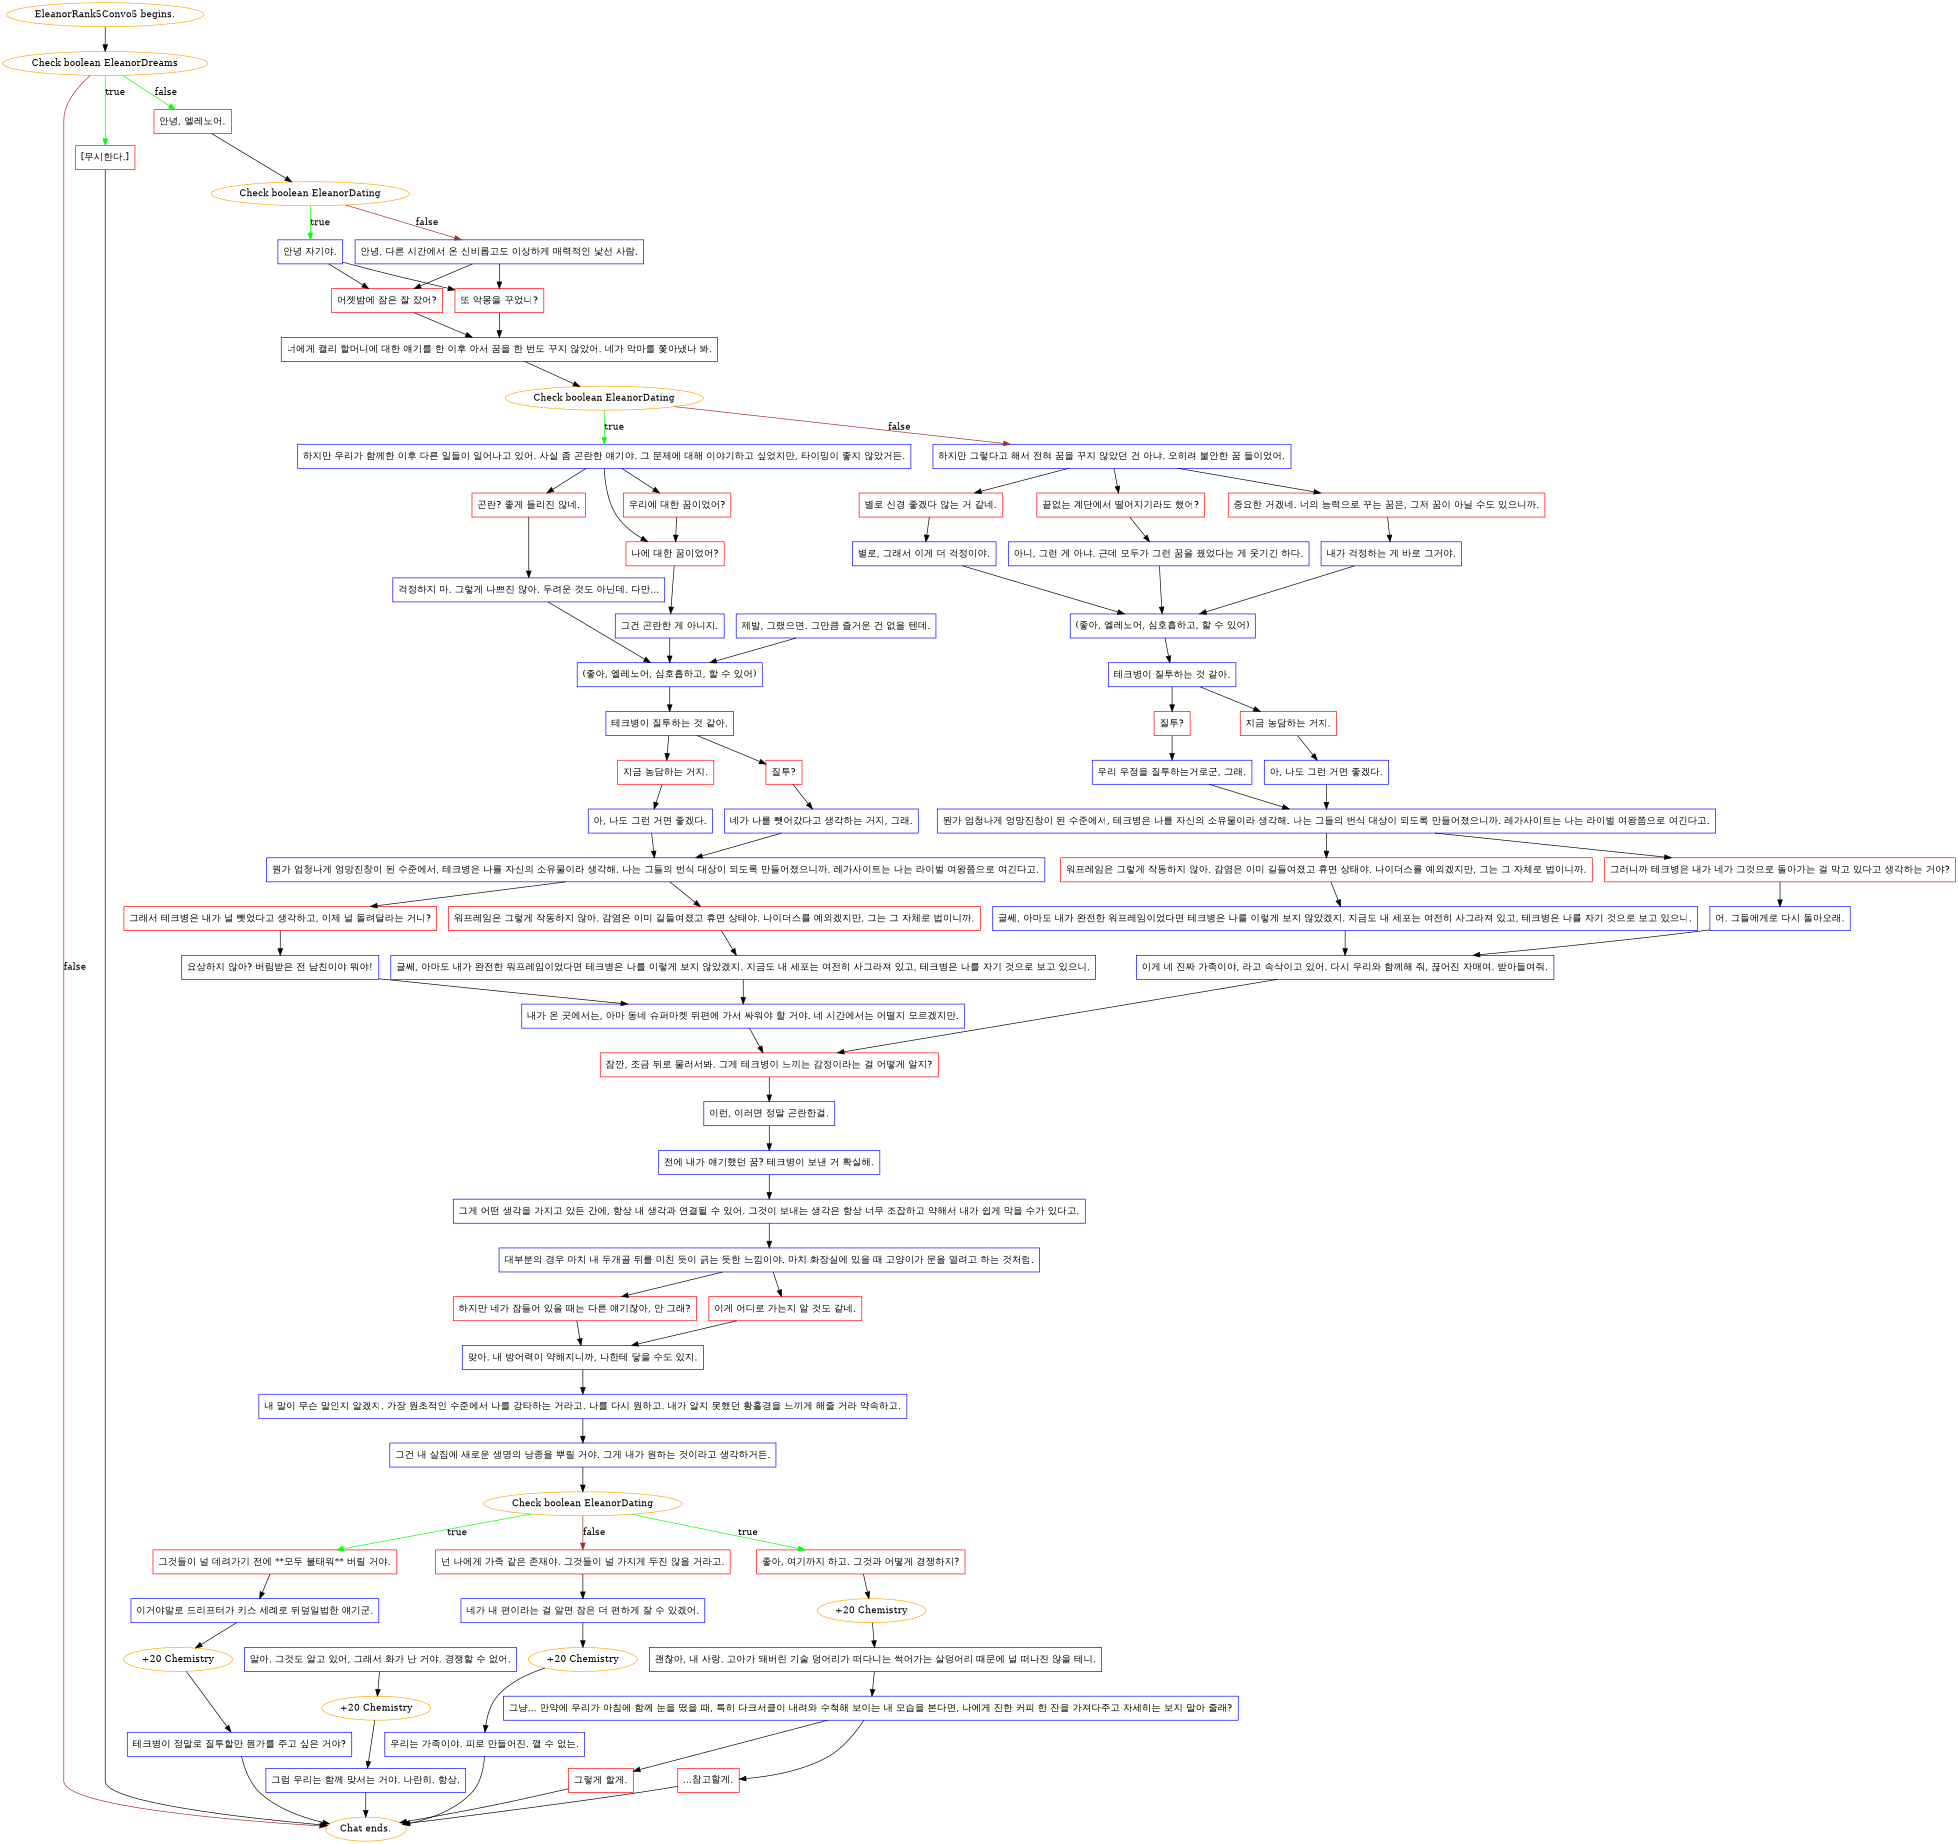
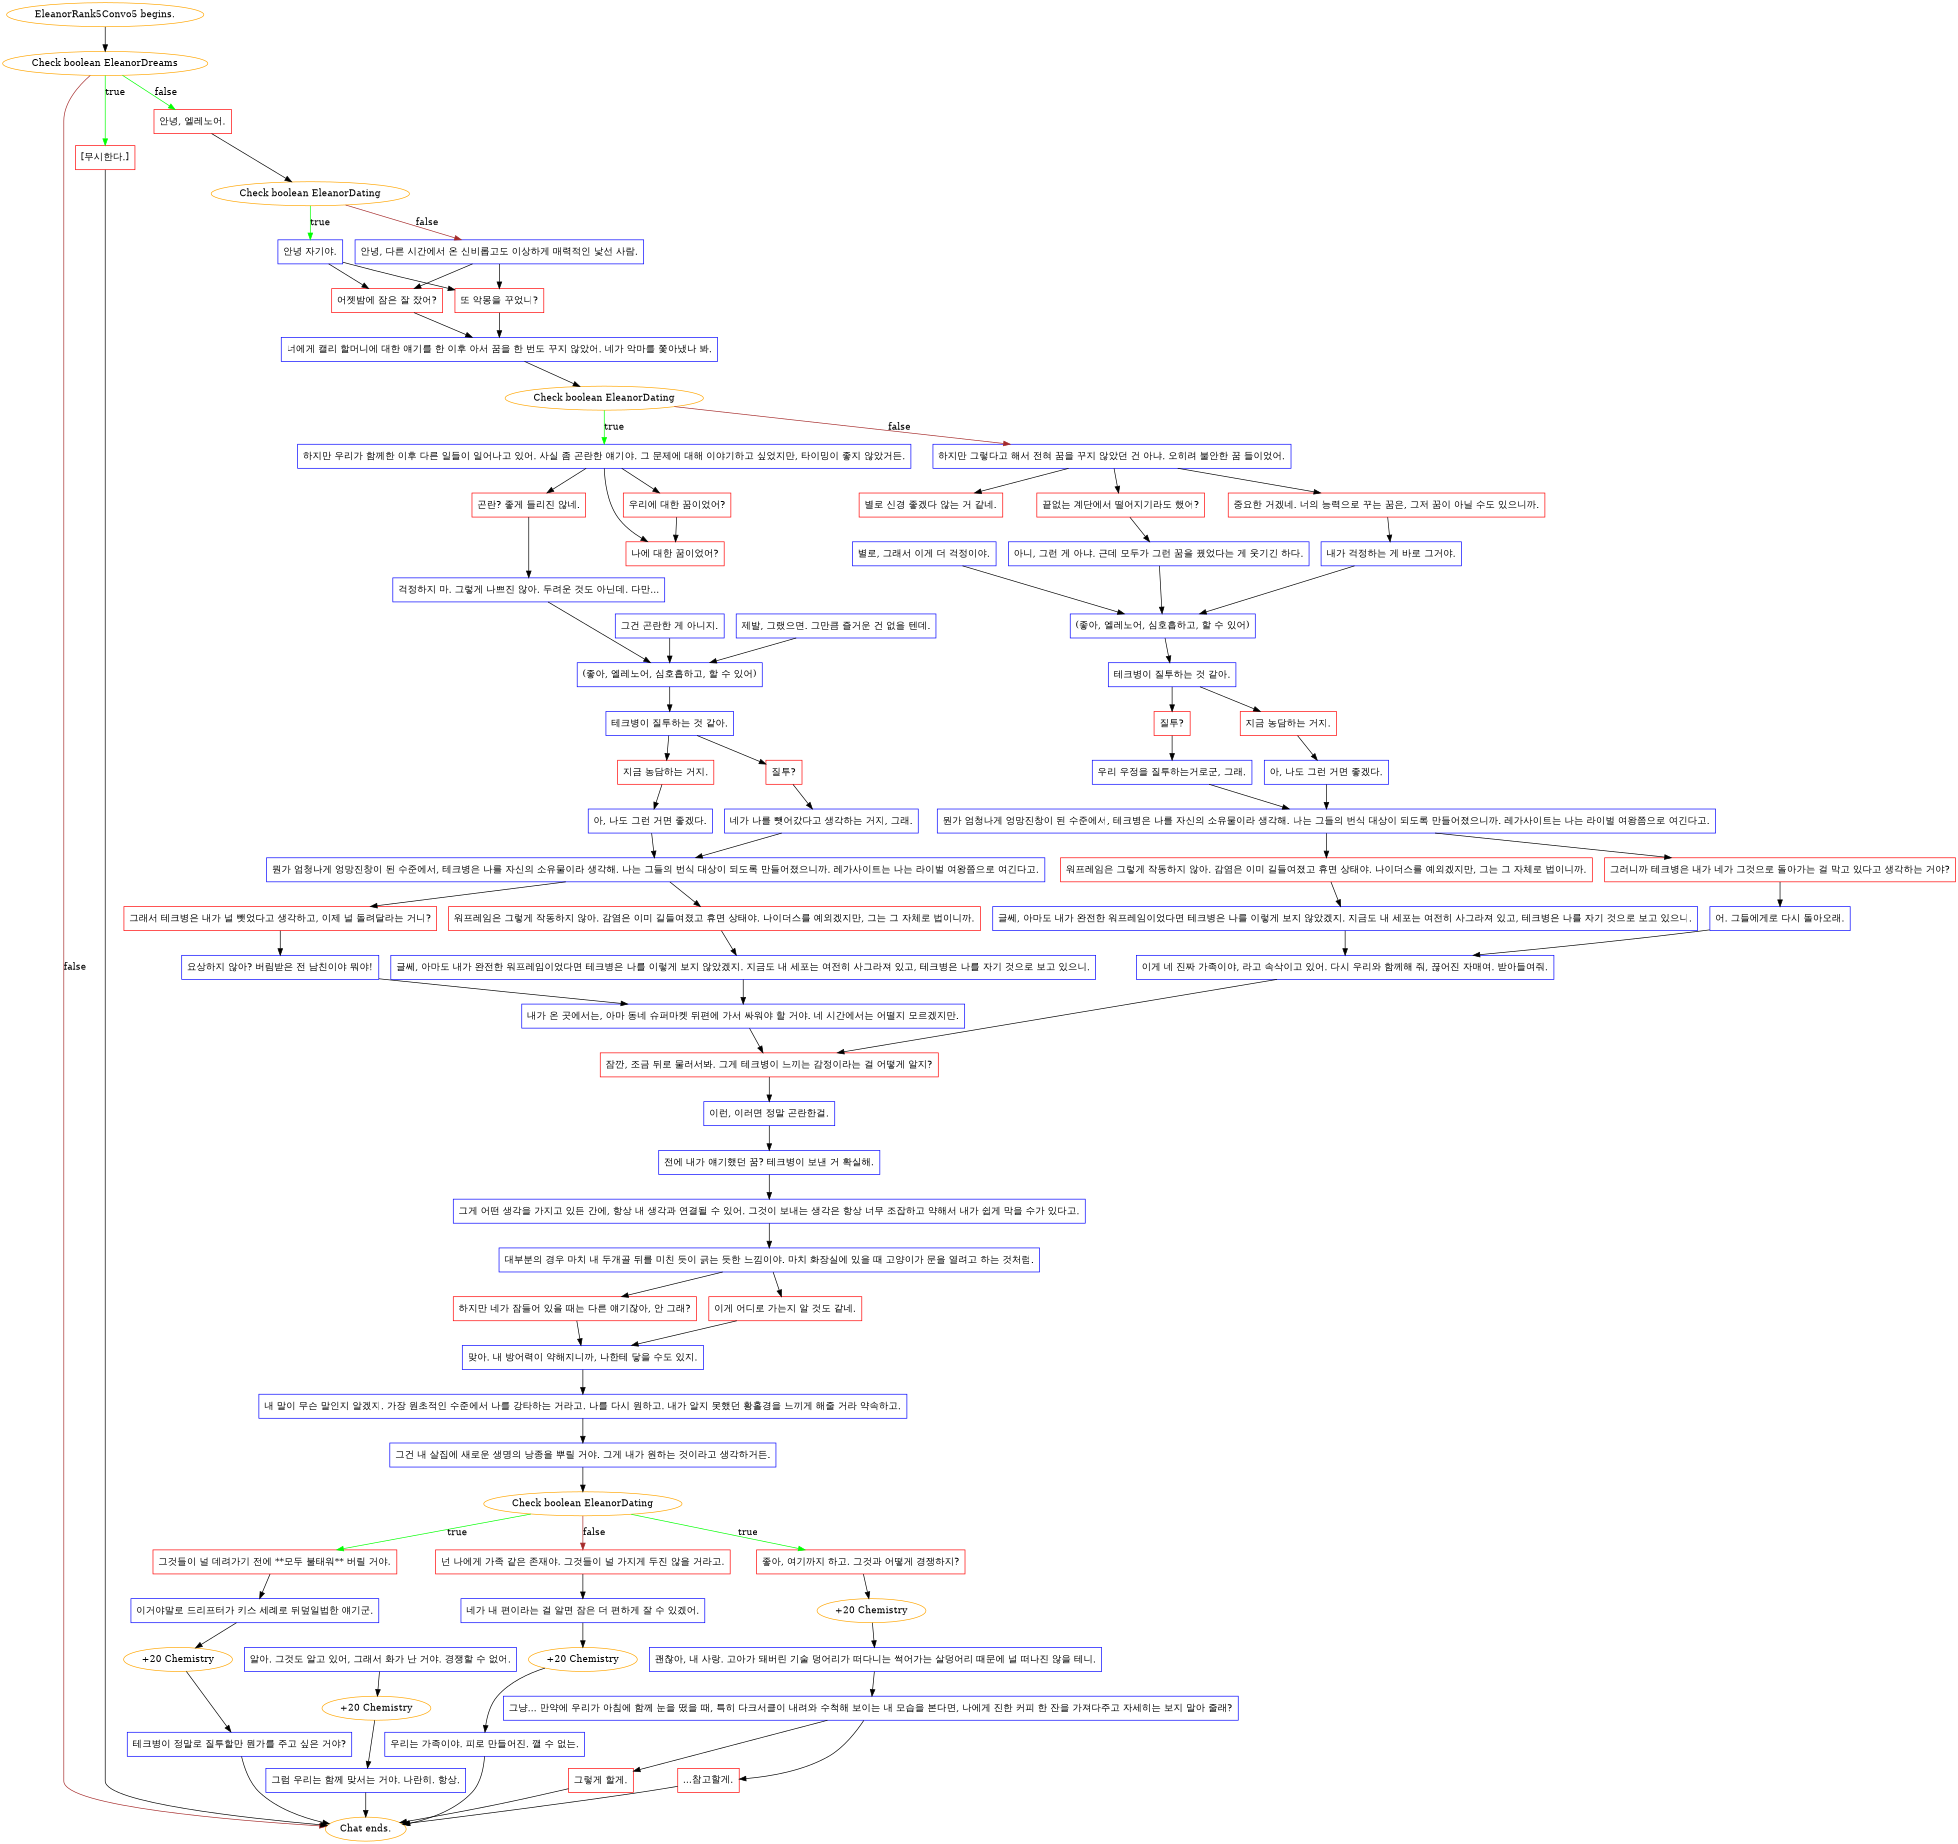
edge "별로 신경 좋겠다 않는 거 같네." -> "별로, 그래서 이게 더 걱정이야.": removed
edge "나에 대한 꿈이었어?" -> "그건 곤란한 게 아니지.": removed
